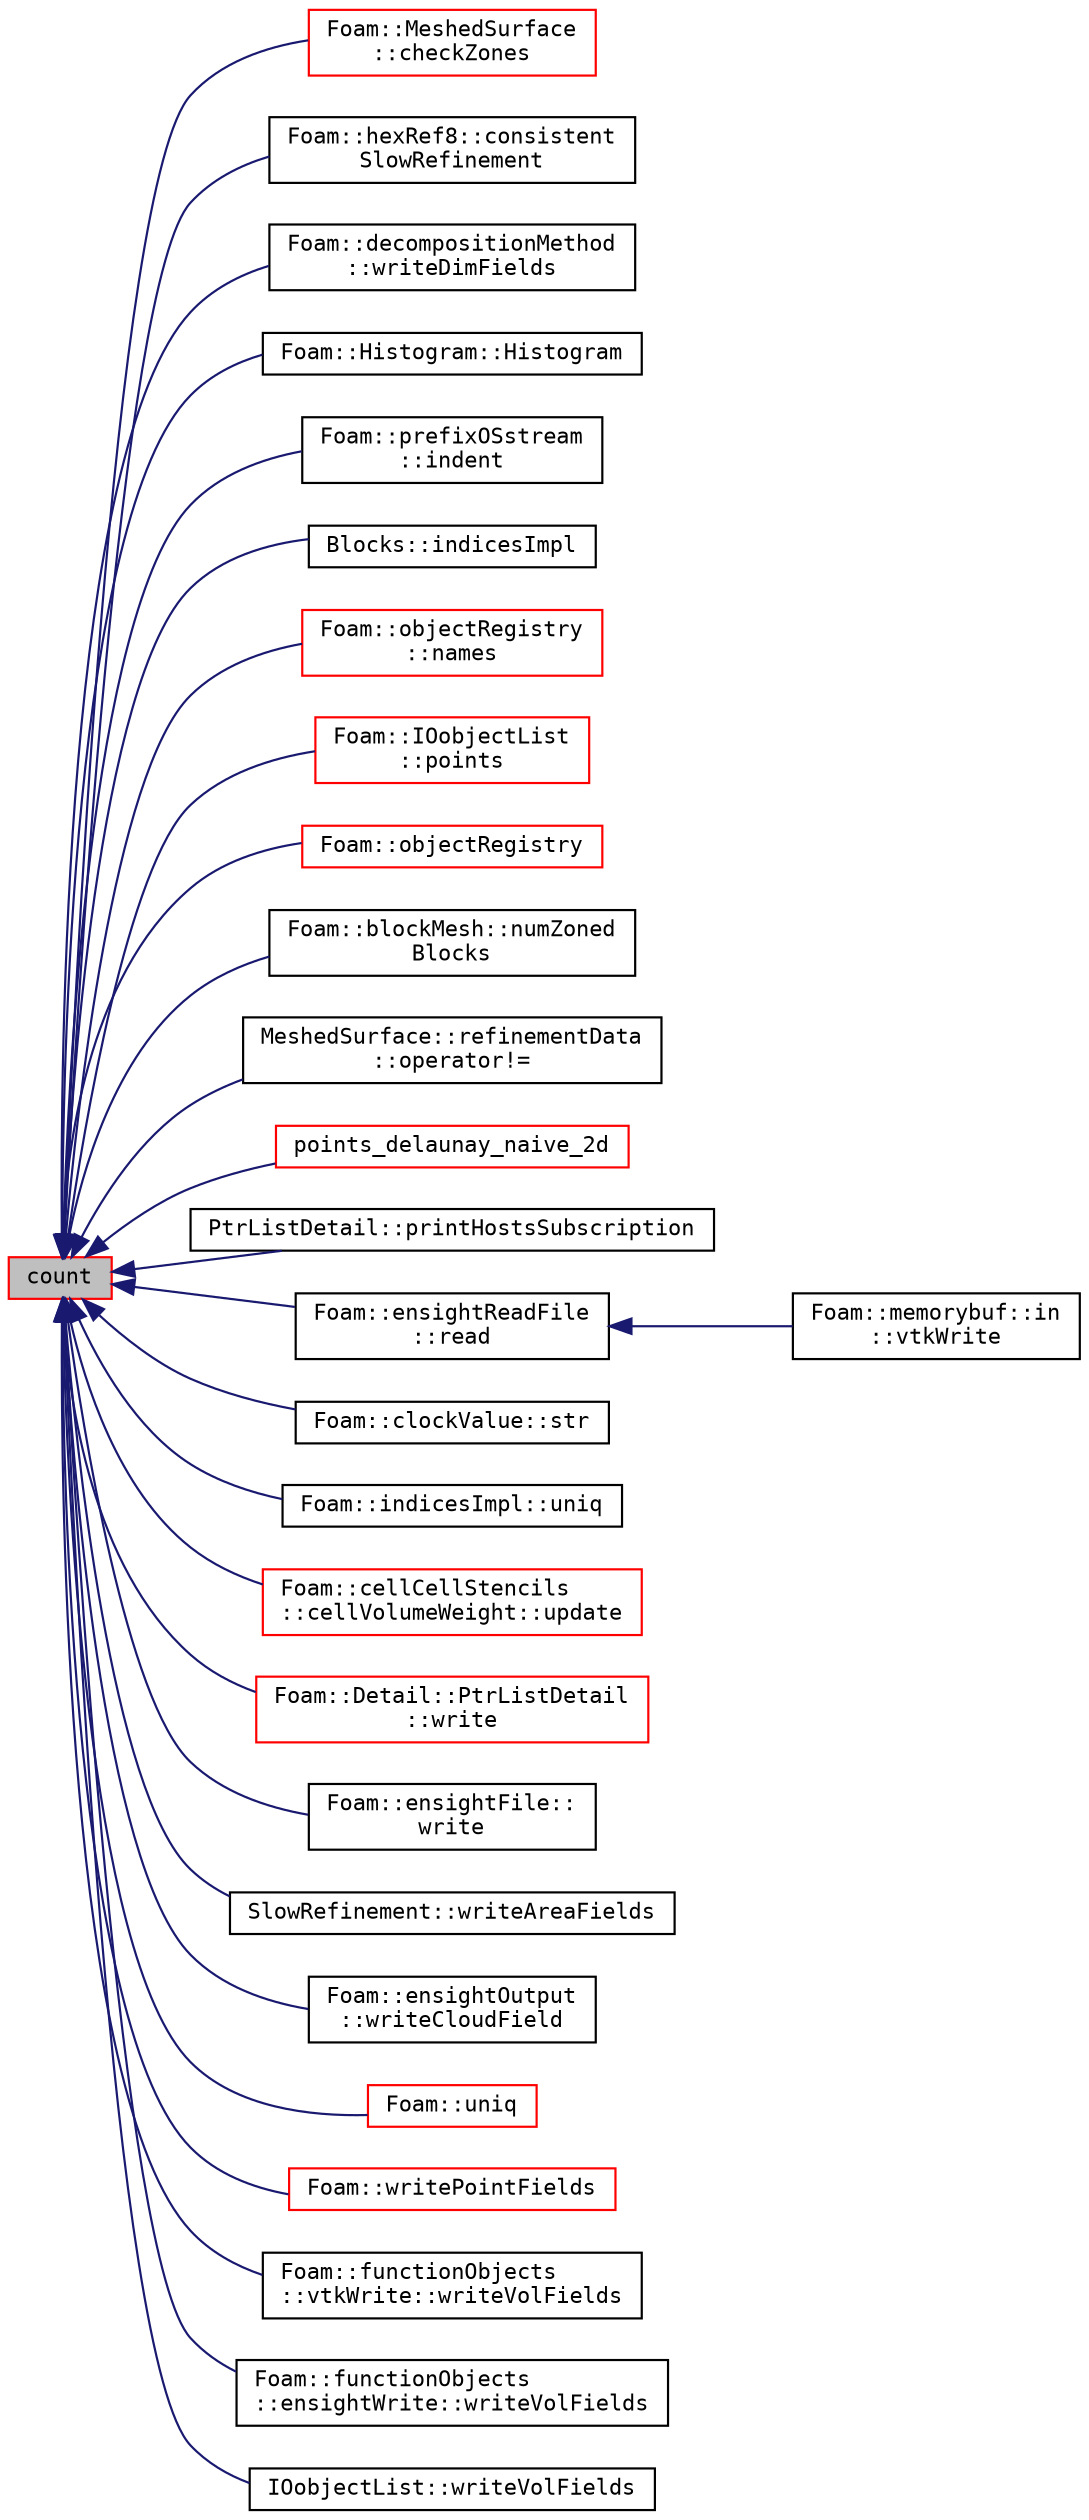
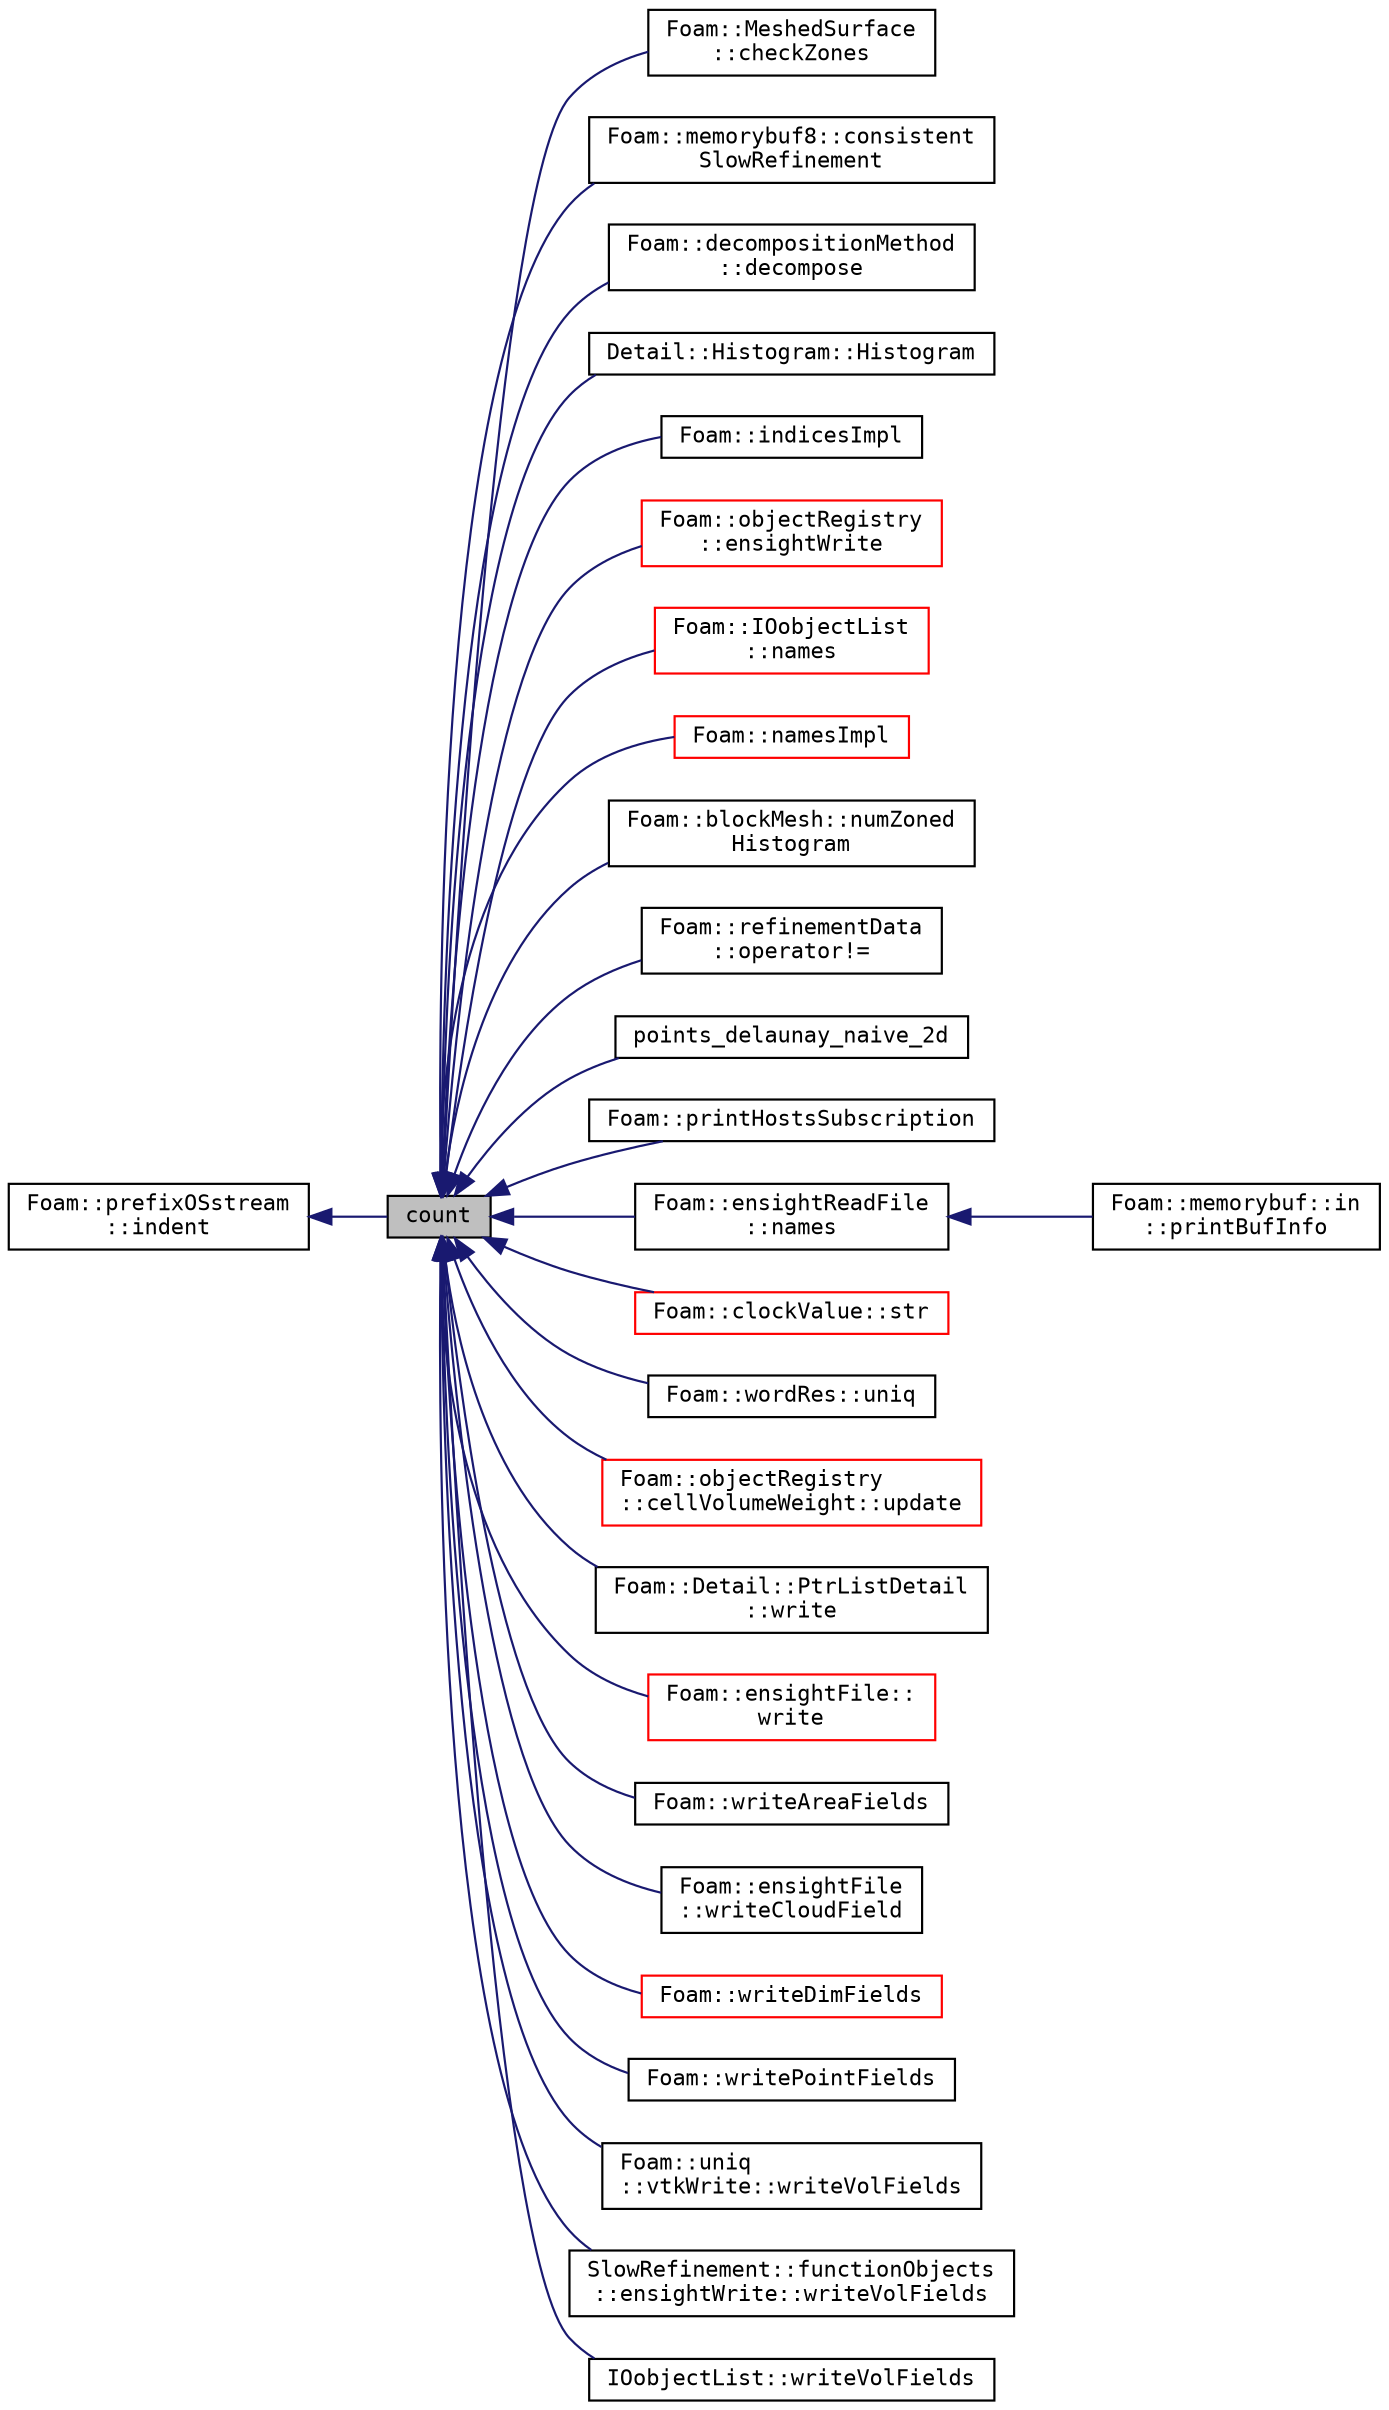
node "Foam::MeshedSurface ::checkZones": color red -> black
node "Foam::hexRef8::consistent SlowRefinement": label "Foam::hexRef8::consistent SlowRefinement" -> "Foam::memorybuf8::consistent SlowRefinement"
node "Foam::decompositionMethod ::writeDimFields": label "Foam::decompositionMethod ::writeDimFields" -> "Foam::decompositionMethod ::decompose"
node "Foam::Histogram::Histogram": label "Foam::Histogram::Histogram" -> "Detail::Histogram::Histogram"
node "Blocks::indicesImpl": label "Blocks::indicesImpl" -> "Foam::indicesImpl"
node "Foam::objectRegistry ::names": label "Foam::objectRegistry ::names" -> "Foam::objectRegistry ::ensightWrite"
edge "Foam::prefixOSstream ::indent" -> "count": reversed
node "Foam::IOobjectList ::points": label "Foam::IOobjectList ::points" -> "Foam::IOobjectList ::names"
node "Foam::objectRegistry": label "Foam::objectRegistry" -> "Foam::namesImpl"
node "Foam::blockMesh::numZoned Blocks": label "Foam::blockMesh::numZoned Blocks" -> "Foam::blockMesh::numZoned Histogram"
node "MeshedSurface::refinementData ::operator!=": label "MeshedSurface::refinementData ::operator!=" -> "Foam::refinementData ::operator!="
node "points_delaunay_naive_2d": color red -> black
node "PtrListDetail::printHostsSubscription": label "PtrListDetail::printHostsSubscription" -> "Foam::printHostsSubscription"
node "count": color red -> black
node "Foam::ensightReadFile ::read": label "Foam::ensightReadFile ::read" -> "Foam::ensightReadFile ::names"
node "Foam::memorybuf::in ::vtkWrite": label "Foam::memorybuf::in ::vtkWrite" -> "Foam::memorybuf::in ::printBufInfo"
node "Foam::clockValue::str": color black -> red
node "Foam::indicesImpl::uniq": label "Foam::indicesImpl::uniq" -> "Foam::wordRes::uniq"
node "Foam::cellCellStencils ::cellVolumeWeight::update": label "Foam::cellCellStencils ::cellVolumeWeight::update" -> "Foam::objectRegistry ::cellVolumeWeight::update"
node "Foam::Detail::PtrListDetail ::write": color red -> black
node "Foam::ensightFile:: write": color black -> red
node "SlowRefinement::writeAreaFields": label "SlowRefinement::writeAreaFields" -> "Foam::writeAreaFields"
node "Foam::ensightOutput ::writeCloudField": label "Foam::ensightOutput ::writeCloudField" -> "Foam::ensightFile ::writeCloudField"
node "Foam::uniq": label "Foam::uniq" -> "Foam::writeDimFields"
node "Foam::writePointFields": color red -> black
node "Foam::functionObjects ::vtkWrite::writeVolFields": label "Foam::functionObjects ::vtkWrite::writeVolFields" -> "Foam::uniq ::vtkWrite::writeVolFields"
node "Foam::functionObjects ::ensightWrite::writeVolFields": label "Foam::functionObjects ::ensightWrite::writeVolFields" -> "SlowRefinement::functionObjects ::ensightWrite::writeVolFields"
